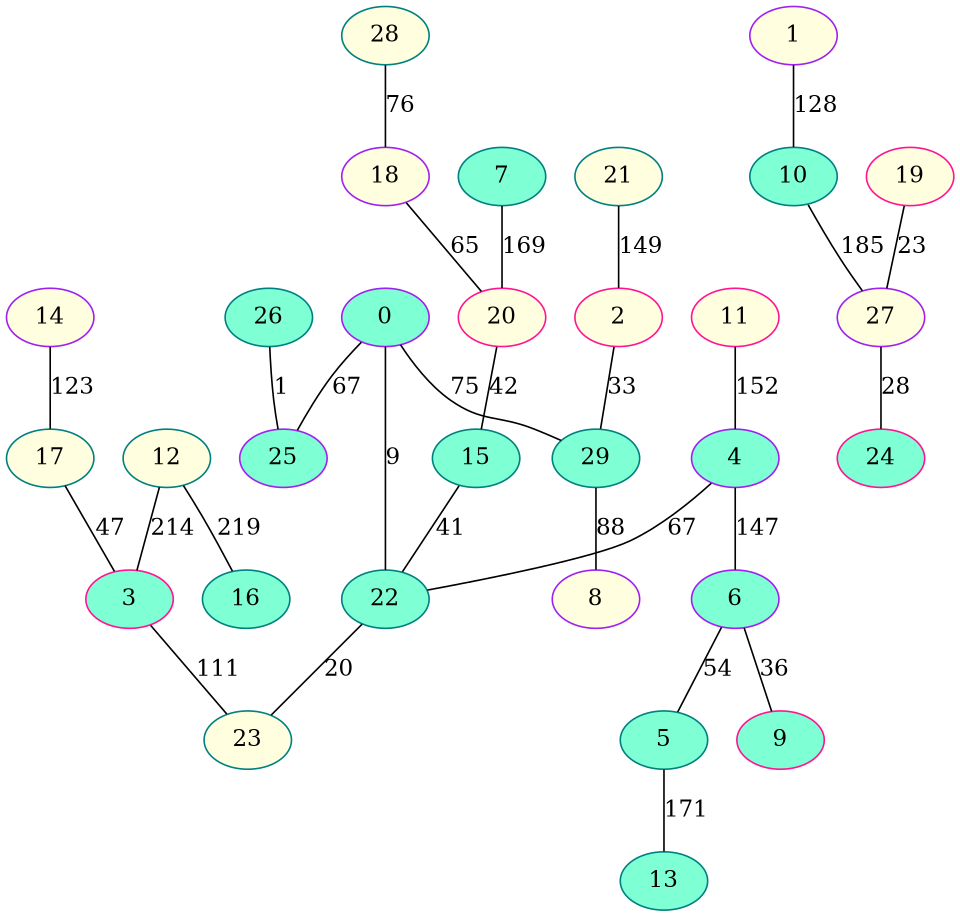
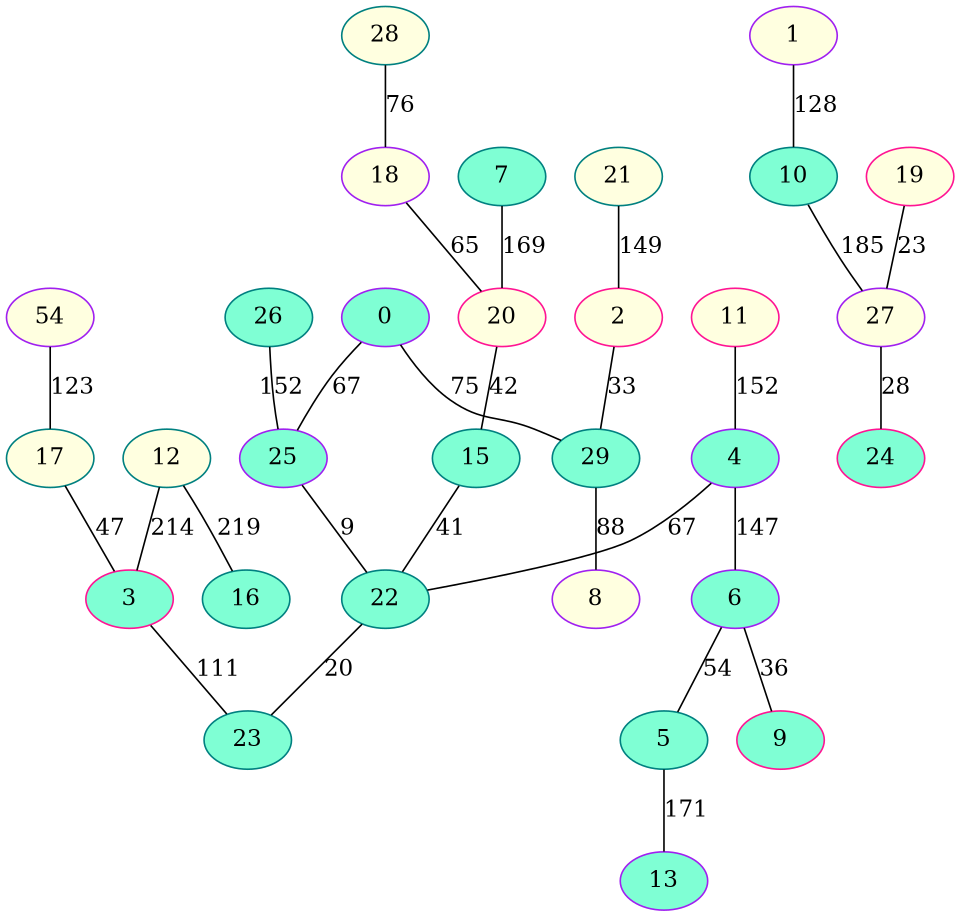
node "14": label "14" -> "54"
edge "26" -- "25": label "1" -> "152"
edge "0" -- "22": now "25" -- "22"
node "23": fillcolor lightyellow -> aquamarine
node "13": color teal -> purple
